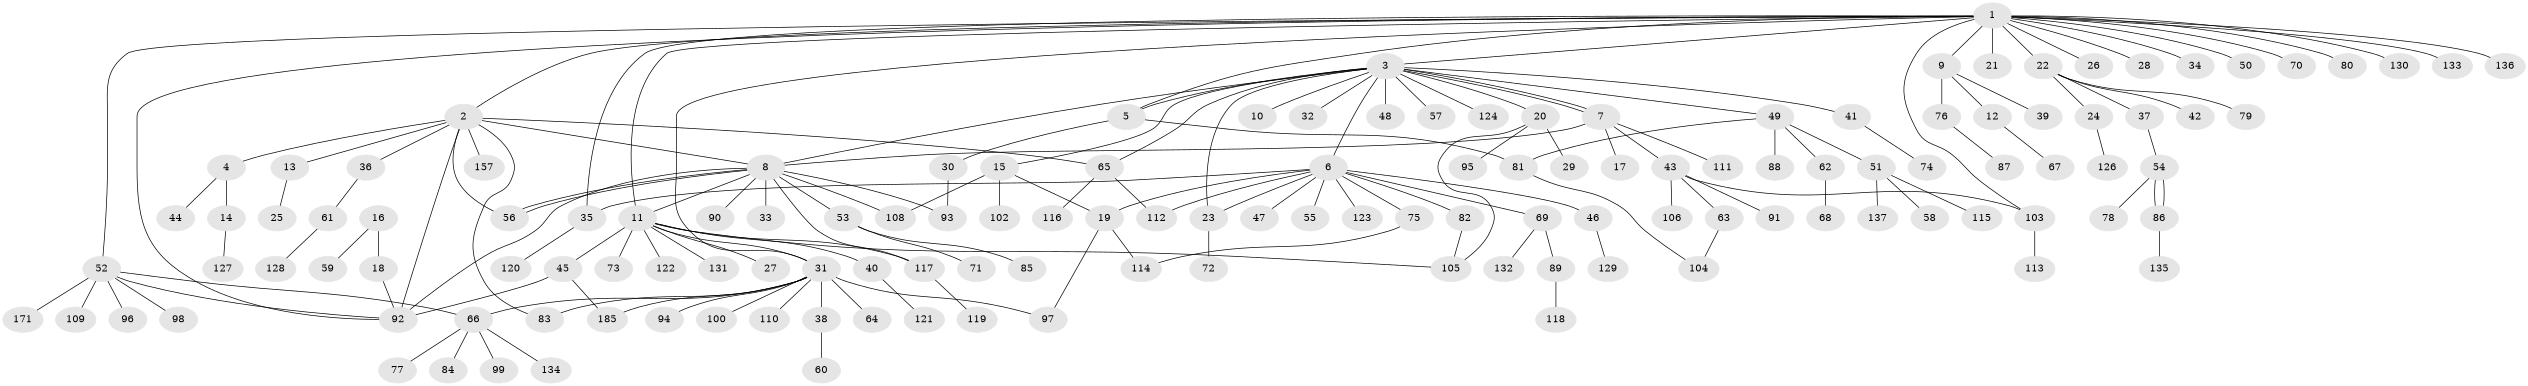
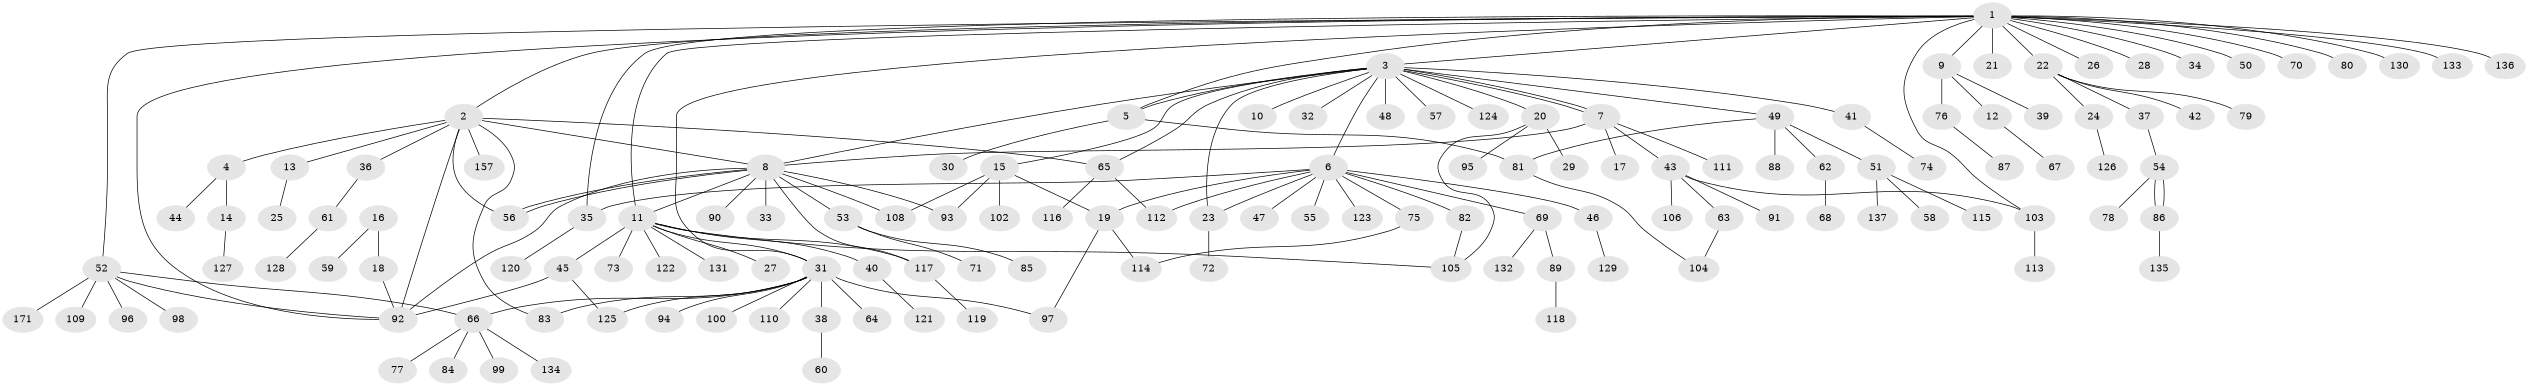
edge "30" -- "93": now "15" -- "93"
node "185": label "185" -> "125"
